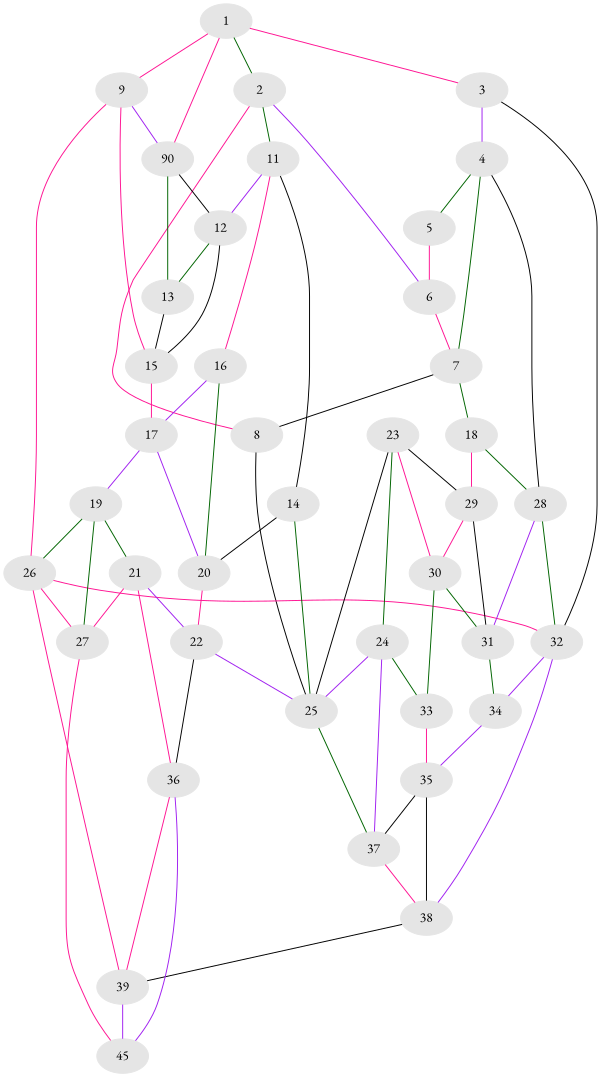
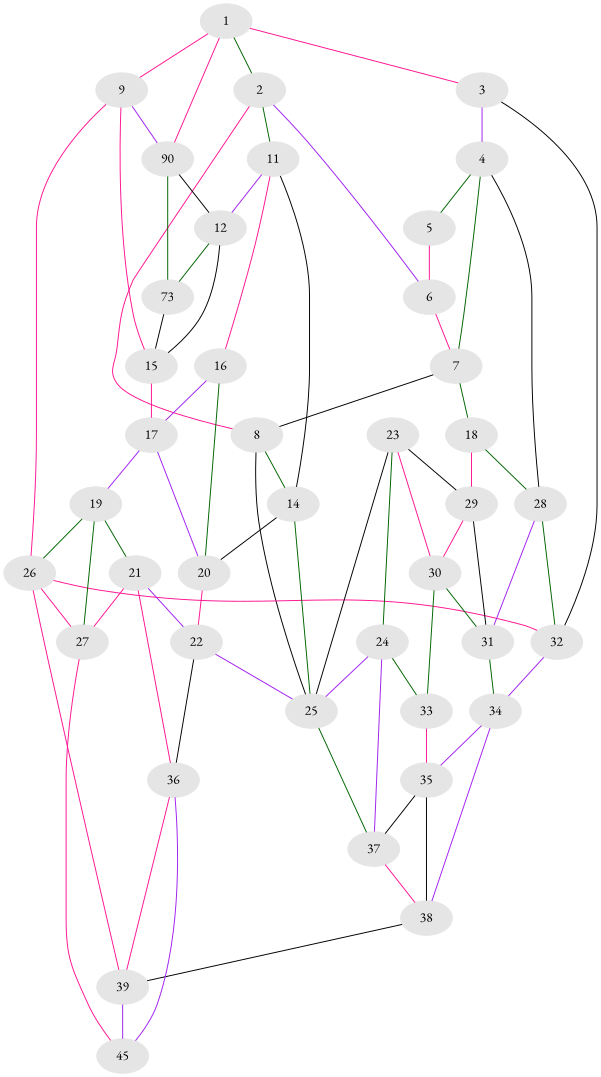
node "13": label "13" -> "73"
edge "8" -- "14": added
edge "32" -- "38": now "34" -- "38"
